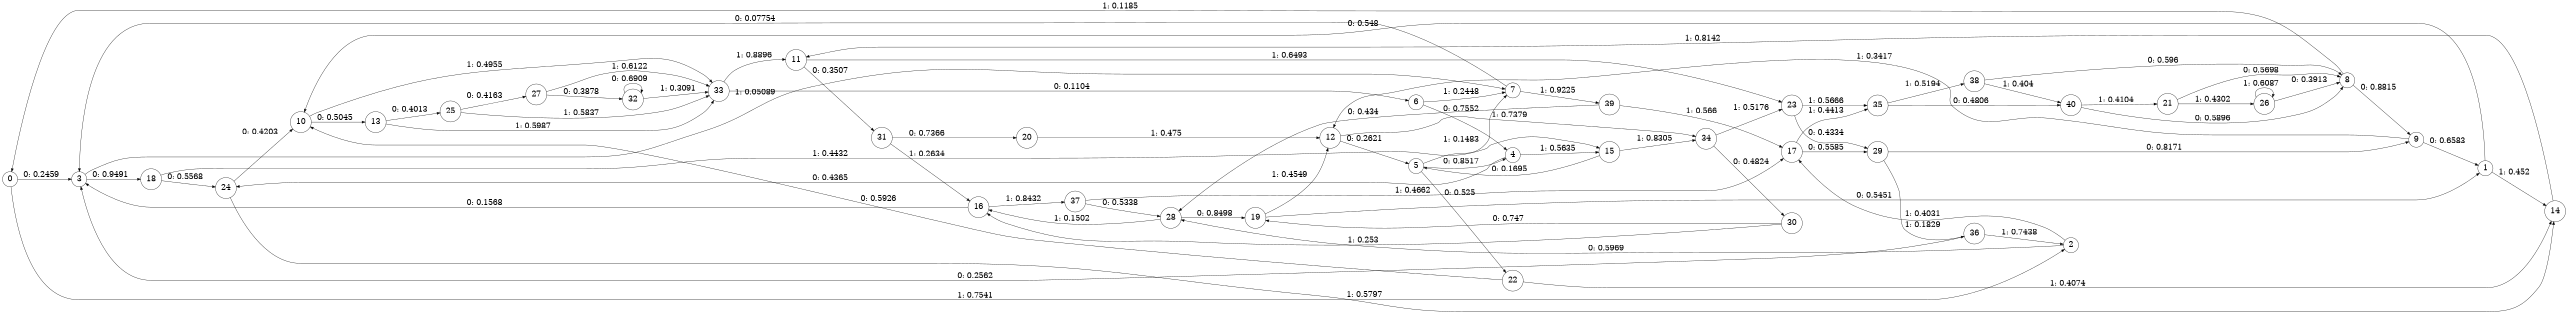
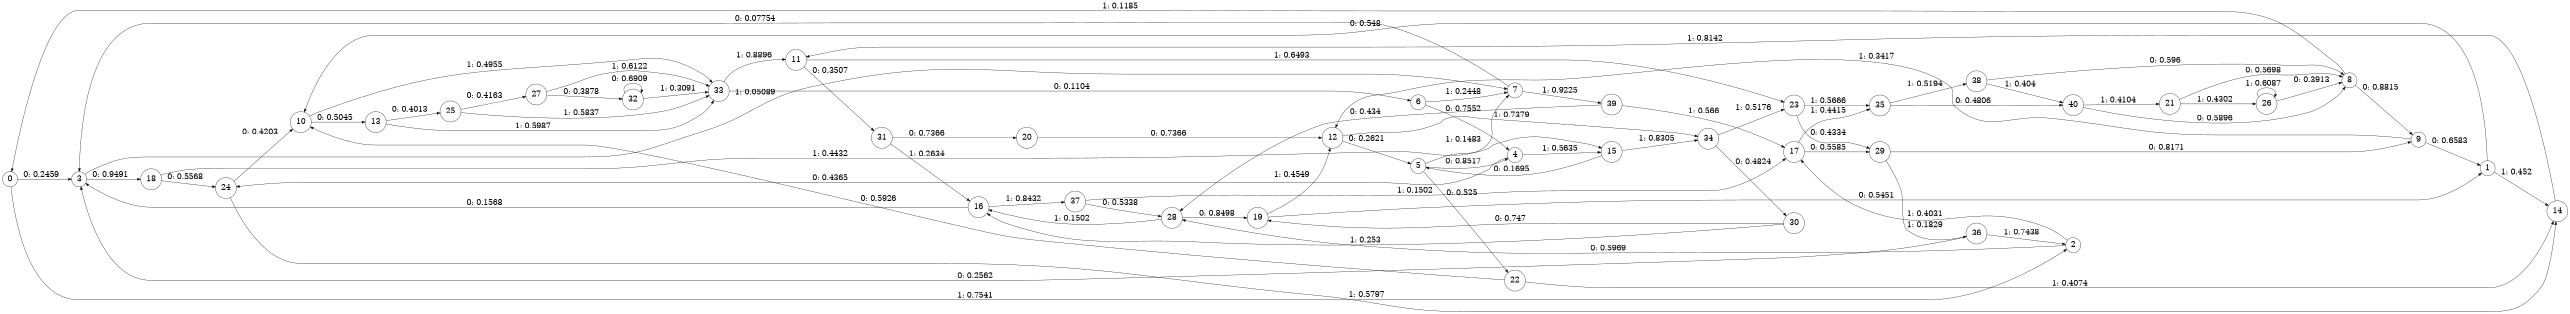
edge "17" -> "35": label "1: 0.4413   " -> "1: 0.4415   "
edge "20" -> "12": label "1: 0.475    " -> "0: 0.7366   "
edge "37" -> "17": label "1: 0.4662   " -> "1: 0.1502   "
